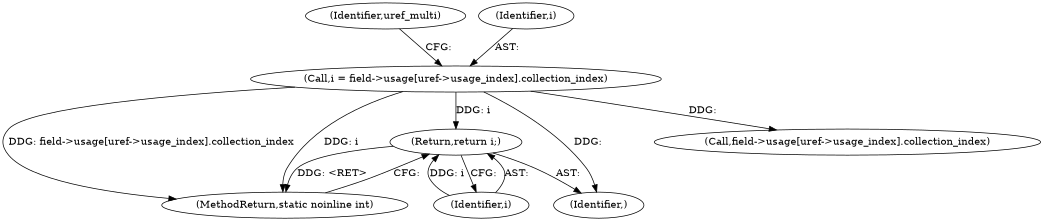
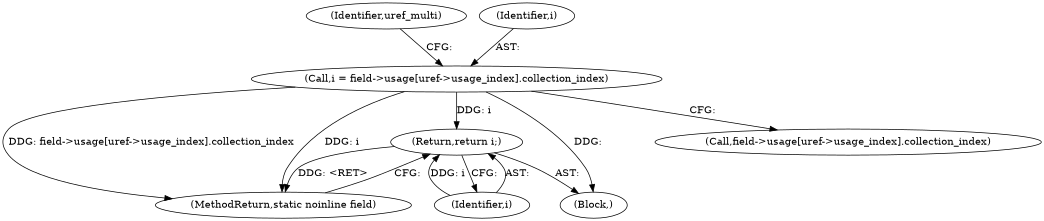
edge "(Call,i = field->usage[uref->usage_index].collection_index)" -> "(Call,field->usage[uref->usage_index].collection_index)": label "DDG: " -> "CFG: "
node "(MethodReturn,static noinline int)": label "(MethodReturn,static noinline int)" -> "(MethodReturn,static noinline field)"
node "(Identifier,)": label "(Identifier,)" -> "(Block,)"
